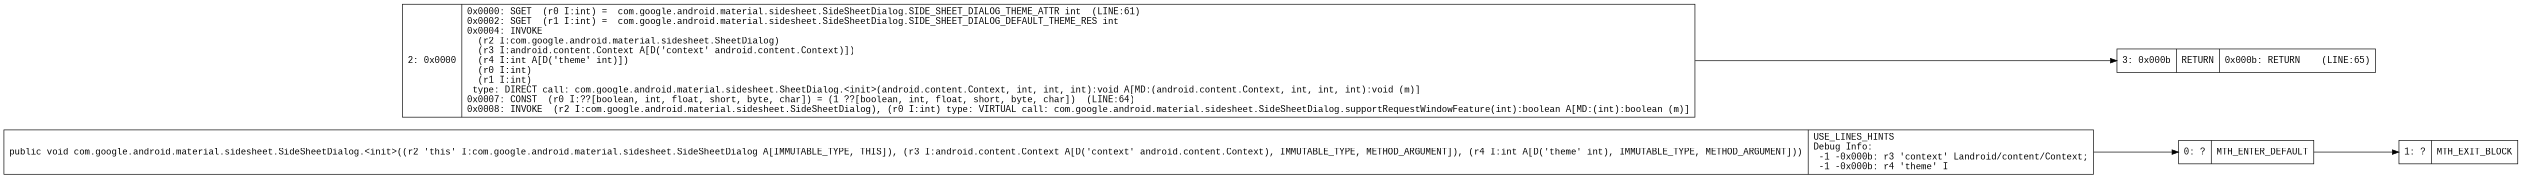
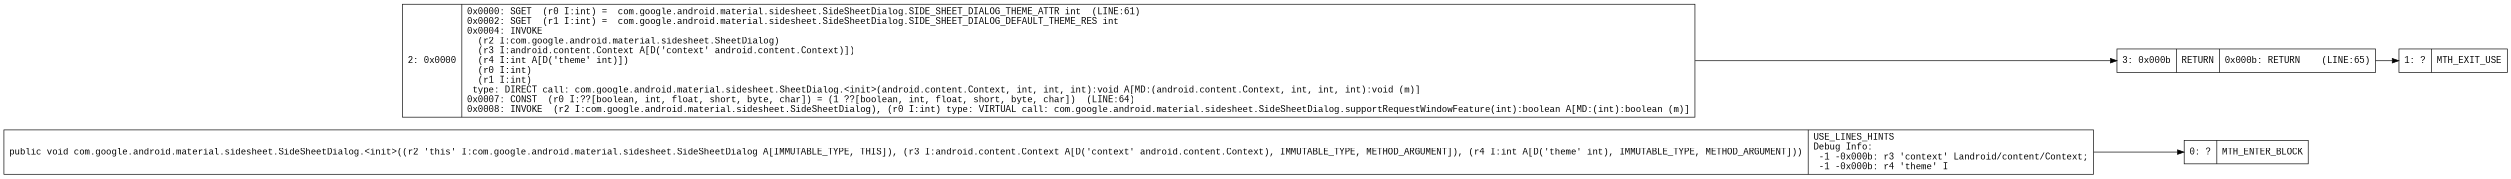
node "0: ?": text "MTH_ENTER_DEFAULT" -> "MTH_ENTER_BLOCK"
edge "0: ?" -> "1: ?": now "3: 0x000b" -> "1: ?"
node "1: ?": text "MTH_EXIT_BLOCK" -> "MTH_EXIT_USE"
